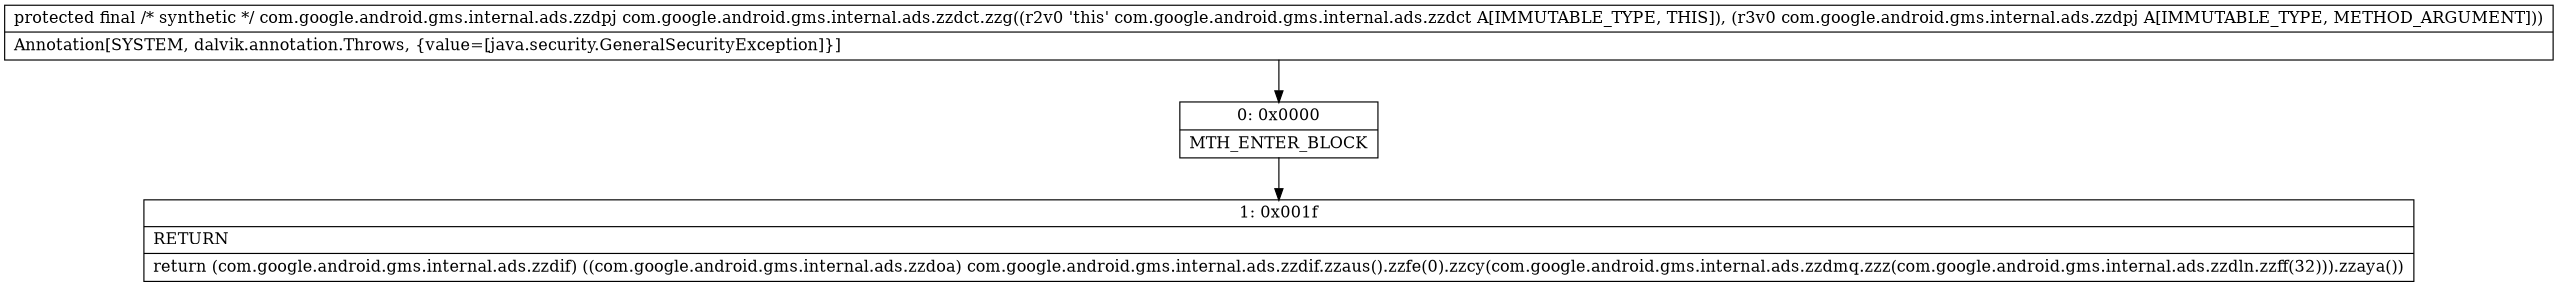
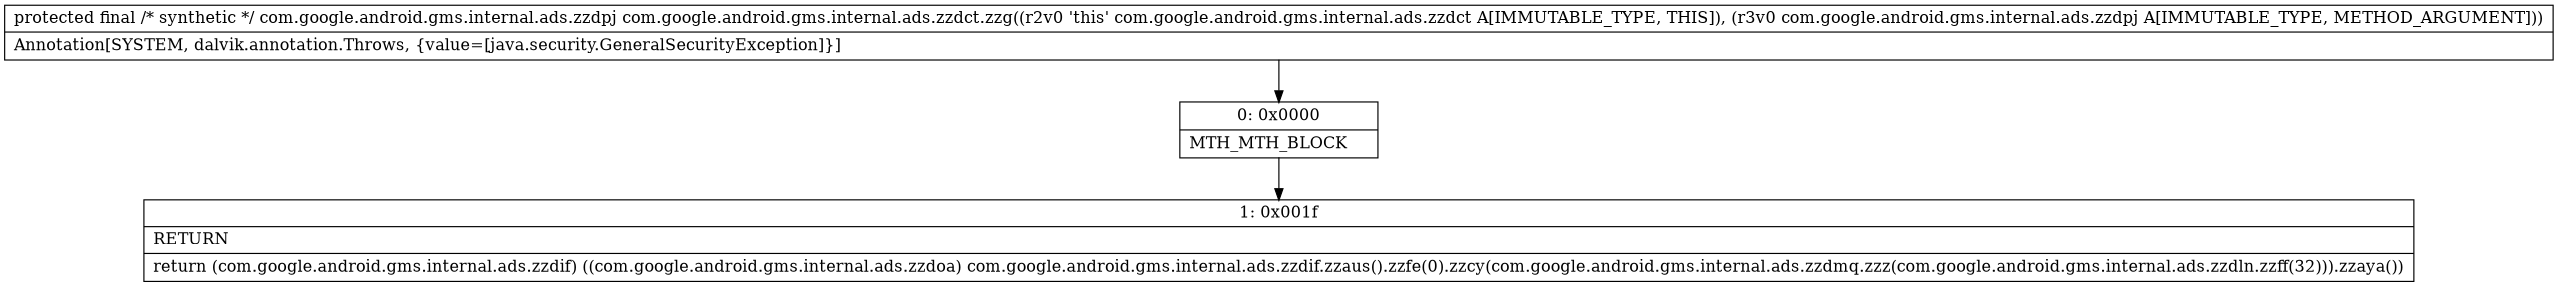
node "0: 0x0000": text "MTH_ENTER_BLOCK" -> "MTH_MTH_BLOCK"
